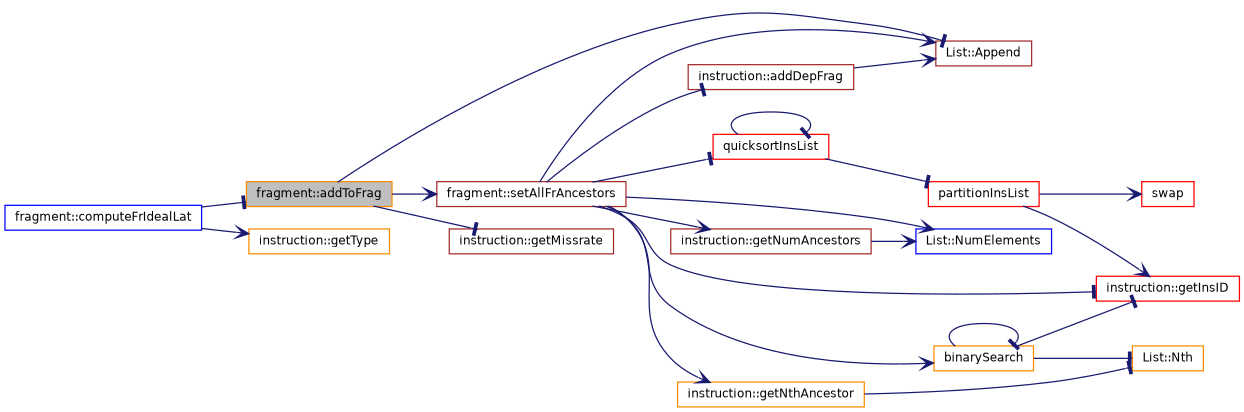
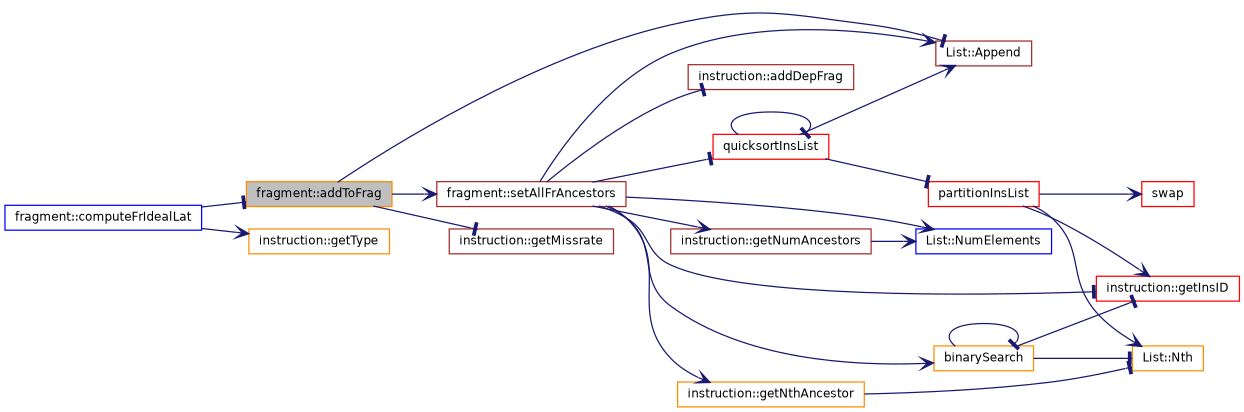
edge "instruction::addDepFrag" -> "List::Append": now "quicksortInsList" -> "List::Append"
edge "partitionInsList" -> "List::Nth": added
